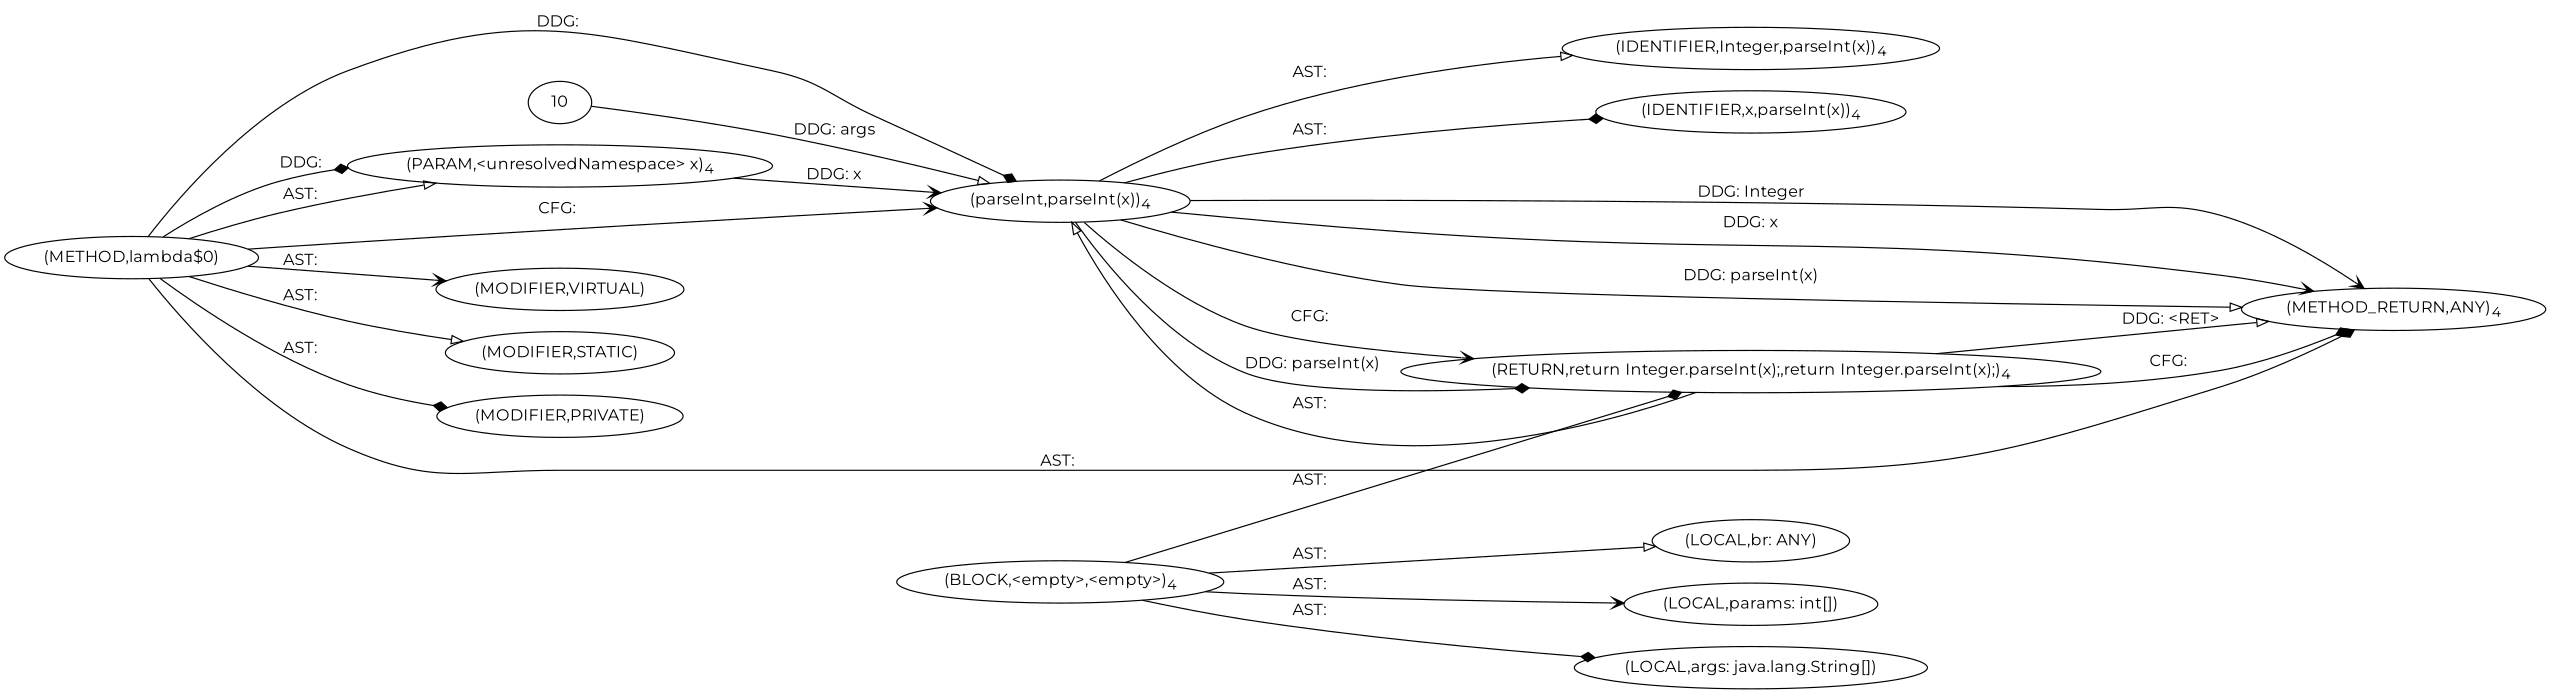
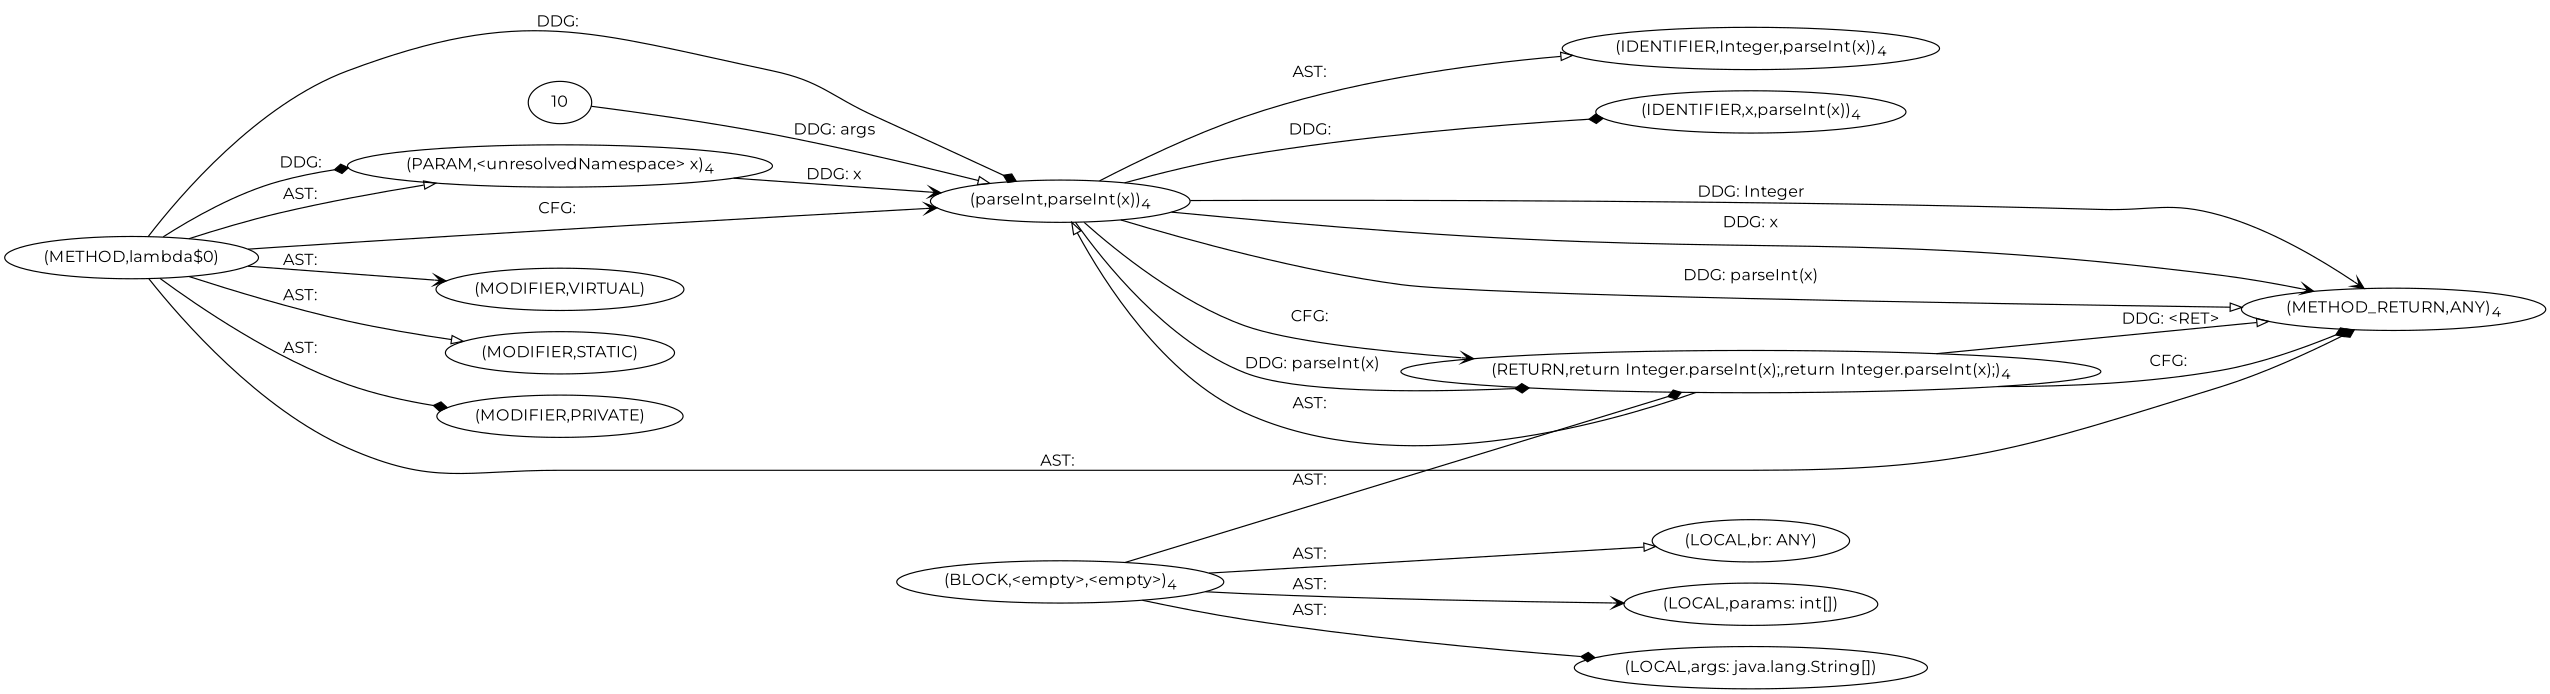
edge "(parseInt,parseInt(x))" -> "(IDENTIFIER,x,parseInt(x))": label "AST: " -> "DDG: "
